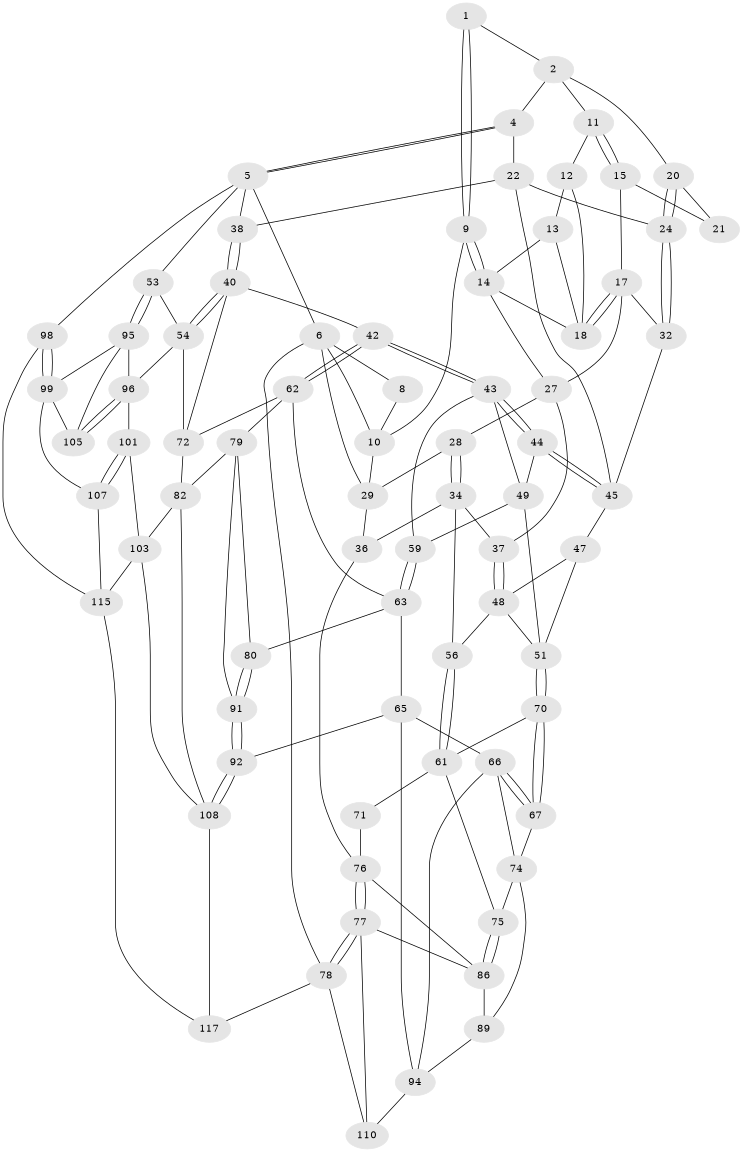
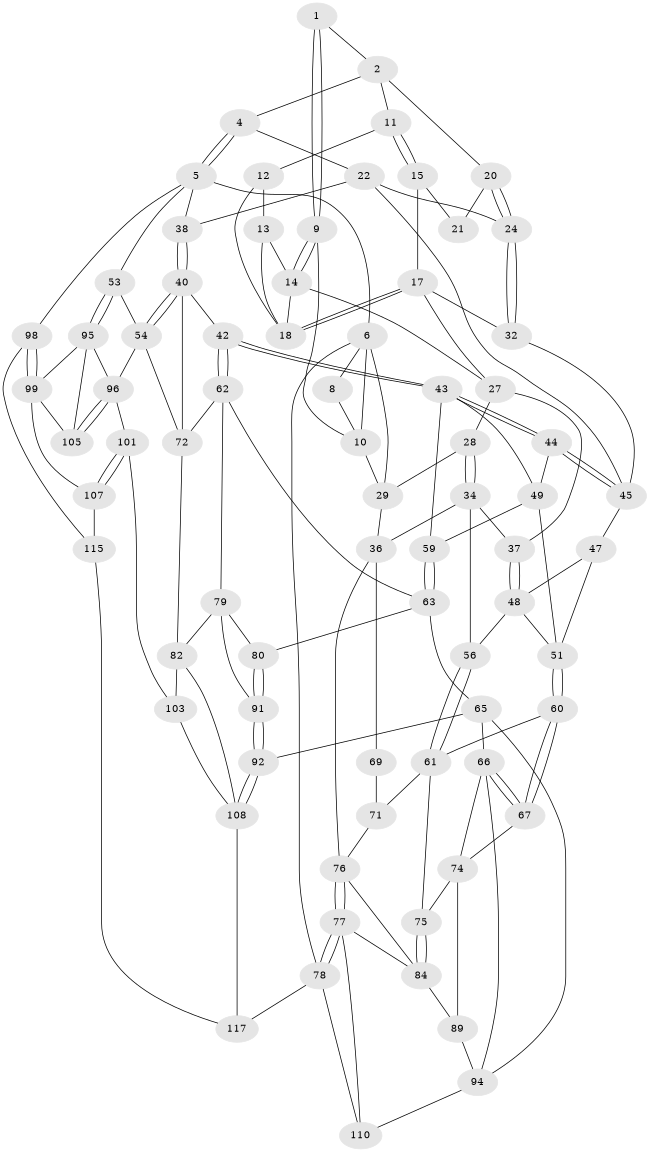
edge "103" -- "115": removed
node "70": label "70" -> "60"
node "69": added
node "86": label "86" -> "84"
